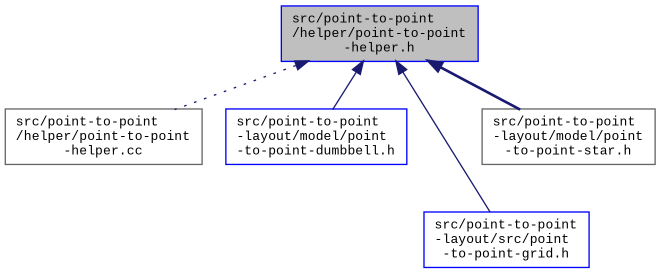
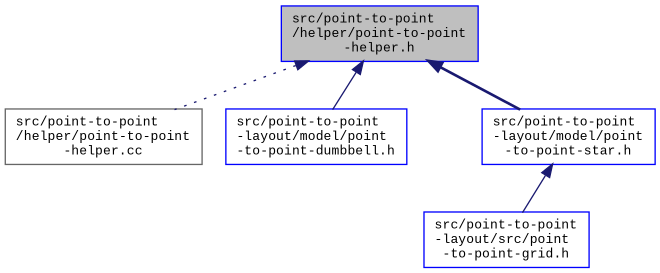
node "src/point-to-point -layout/model/point -to-point-star.h": color gray40 -> blue
edge "src/point-to-point -layout/src/point -to-point-grid.h" -> "src/point-to-point /helper/point-to-point -helper.h": now "src/point-to-point -layout/src/point -to-point-grid.h" -> "src/point-to-point -layout/model/point -to-point-star.h"
